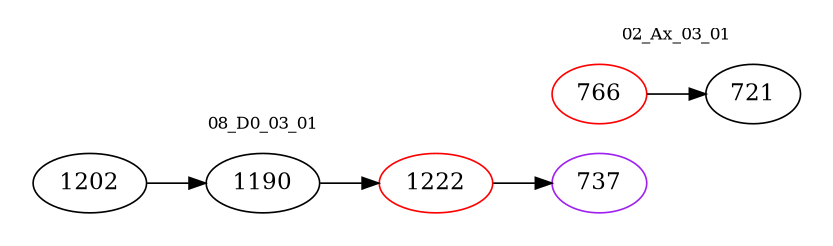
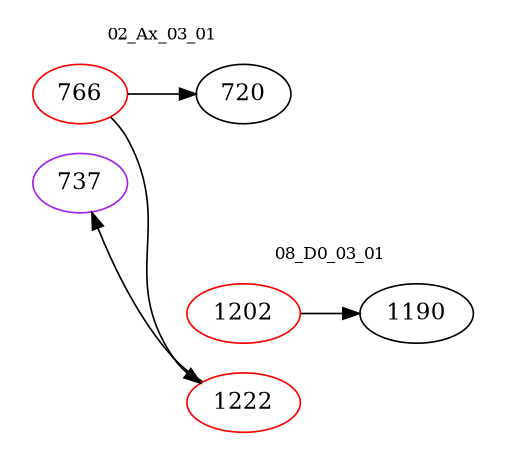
node "721": label "721" -> "720"
node "1202": color black -> red
edge "1190" -> "1222": now "766" -> "1222"
